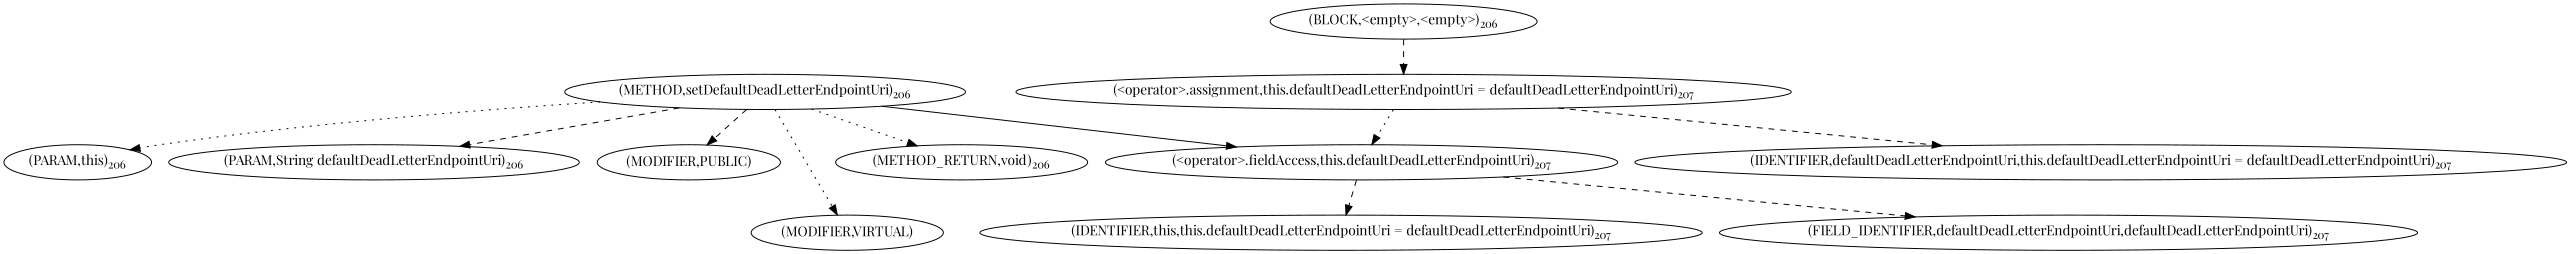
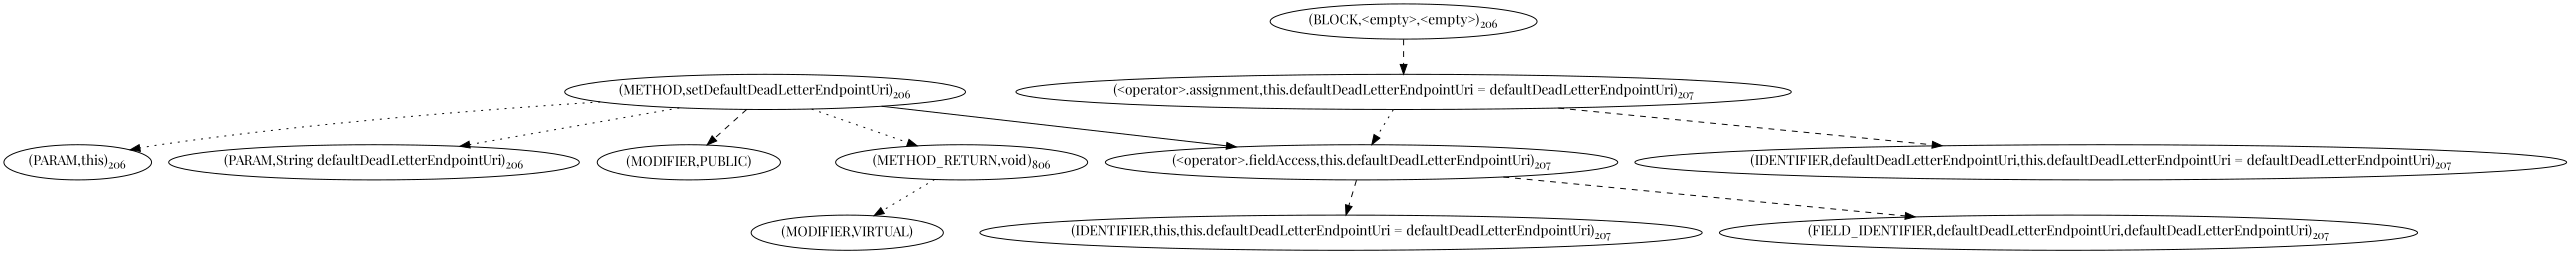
edge "(METHOD,setDefaultDeadLetterEndpointUri)" -> "(PARAM,String defaultDeadLetterEndpointUri)": style dashed -> dotted
edge "(METHOD,setDefaultDeadLetterEndpointUri)" -> "(MODIFIER,VIRTUAL)": now "(METHOD_RETURN,void)" -> "(MODIFIER,VIRTUAL)"
node "(METHOD_RETURN,void)": text "206" -> "806"
